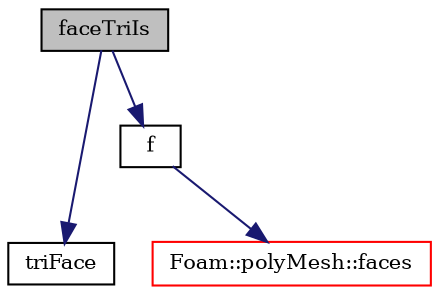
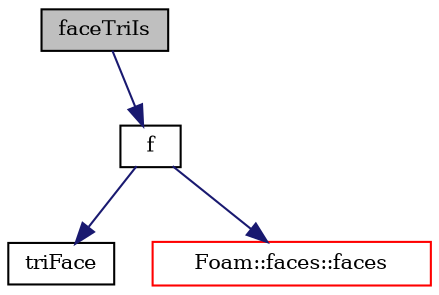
edge "faceTriIs" -> "triFace": now "f" -> "triFace"
node "Foam::polyMesh::faces": label "Foam::polyMesh::faces" -> "Foam::faces::faces"
